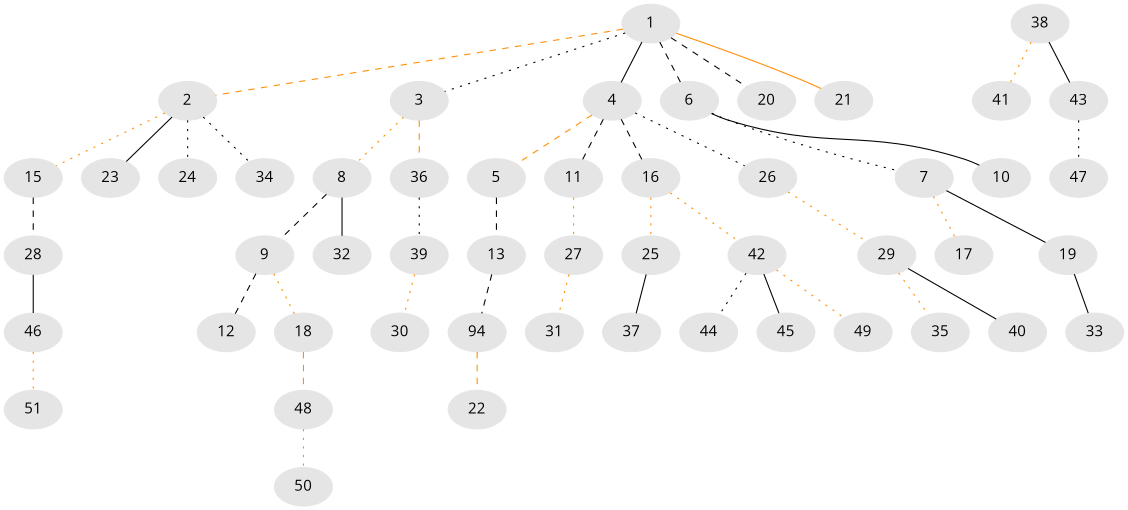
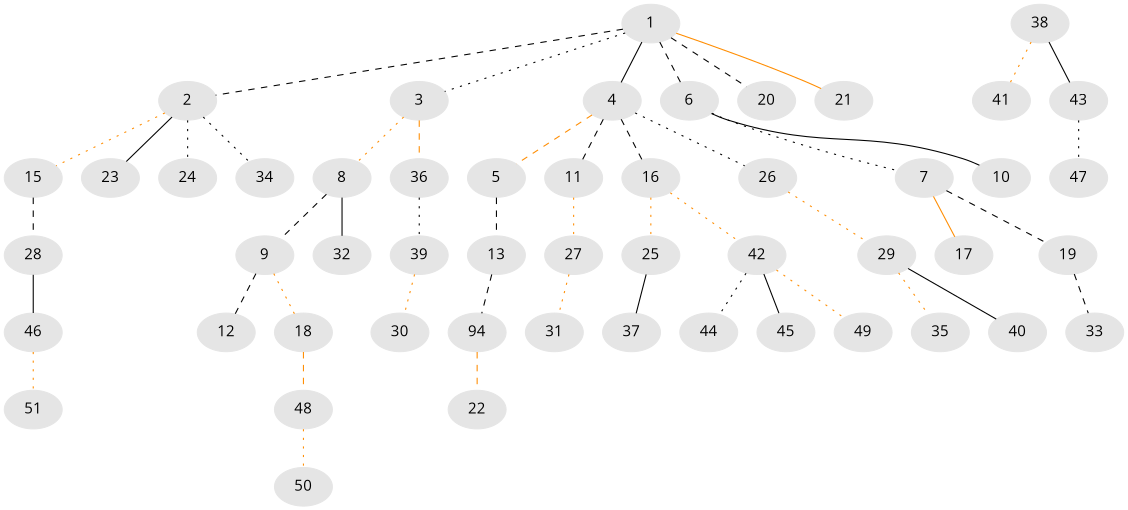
edge "1" -- "2": color darkorange -> black
edge "7" -- "17": style dotted -> solid
edge "7" -- "19": style solid -> dashed
edge "19" -- "33": style solid -> dashed
